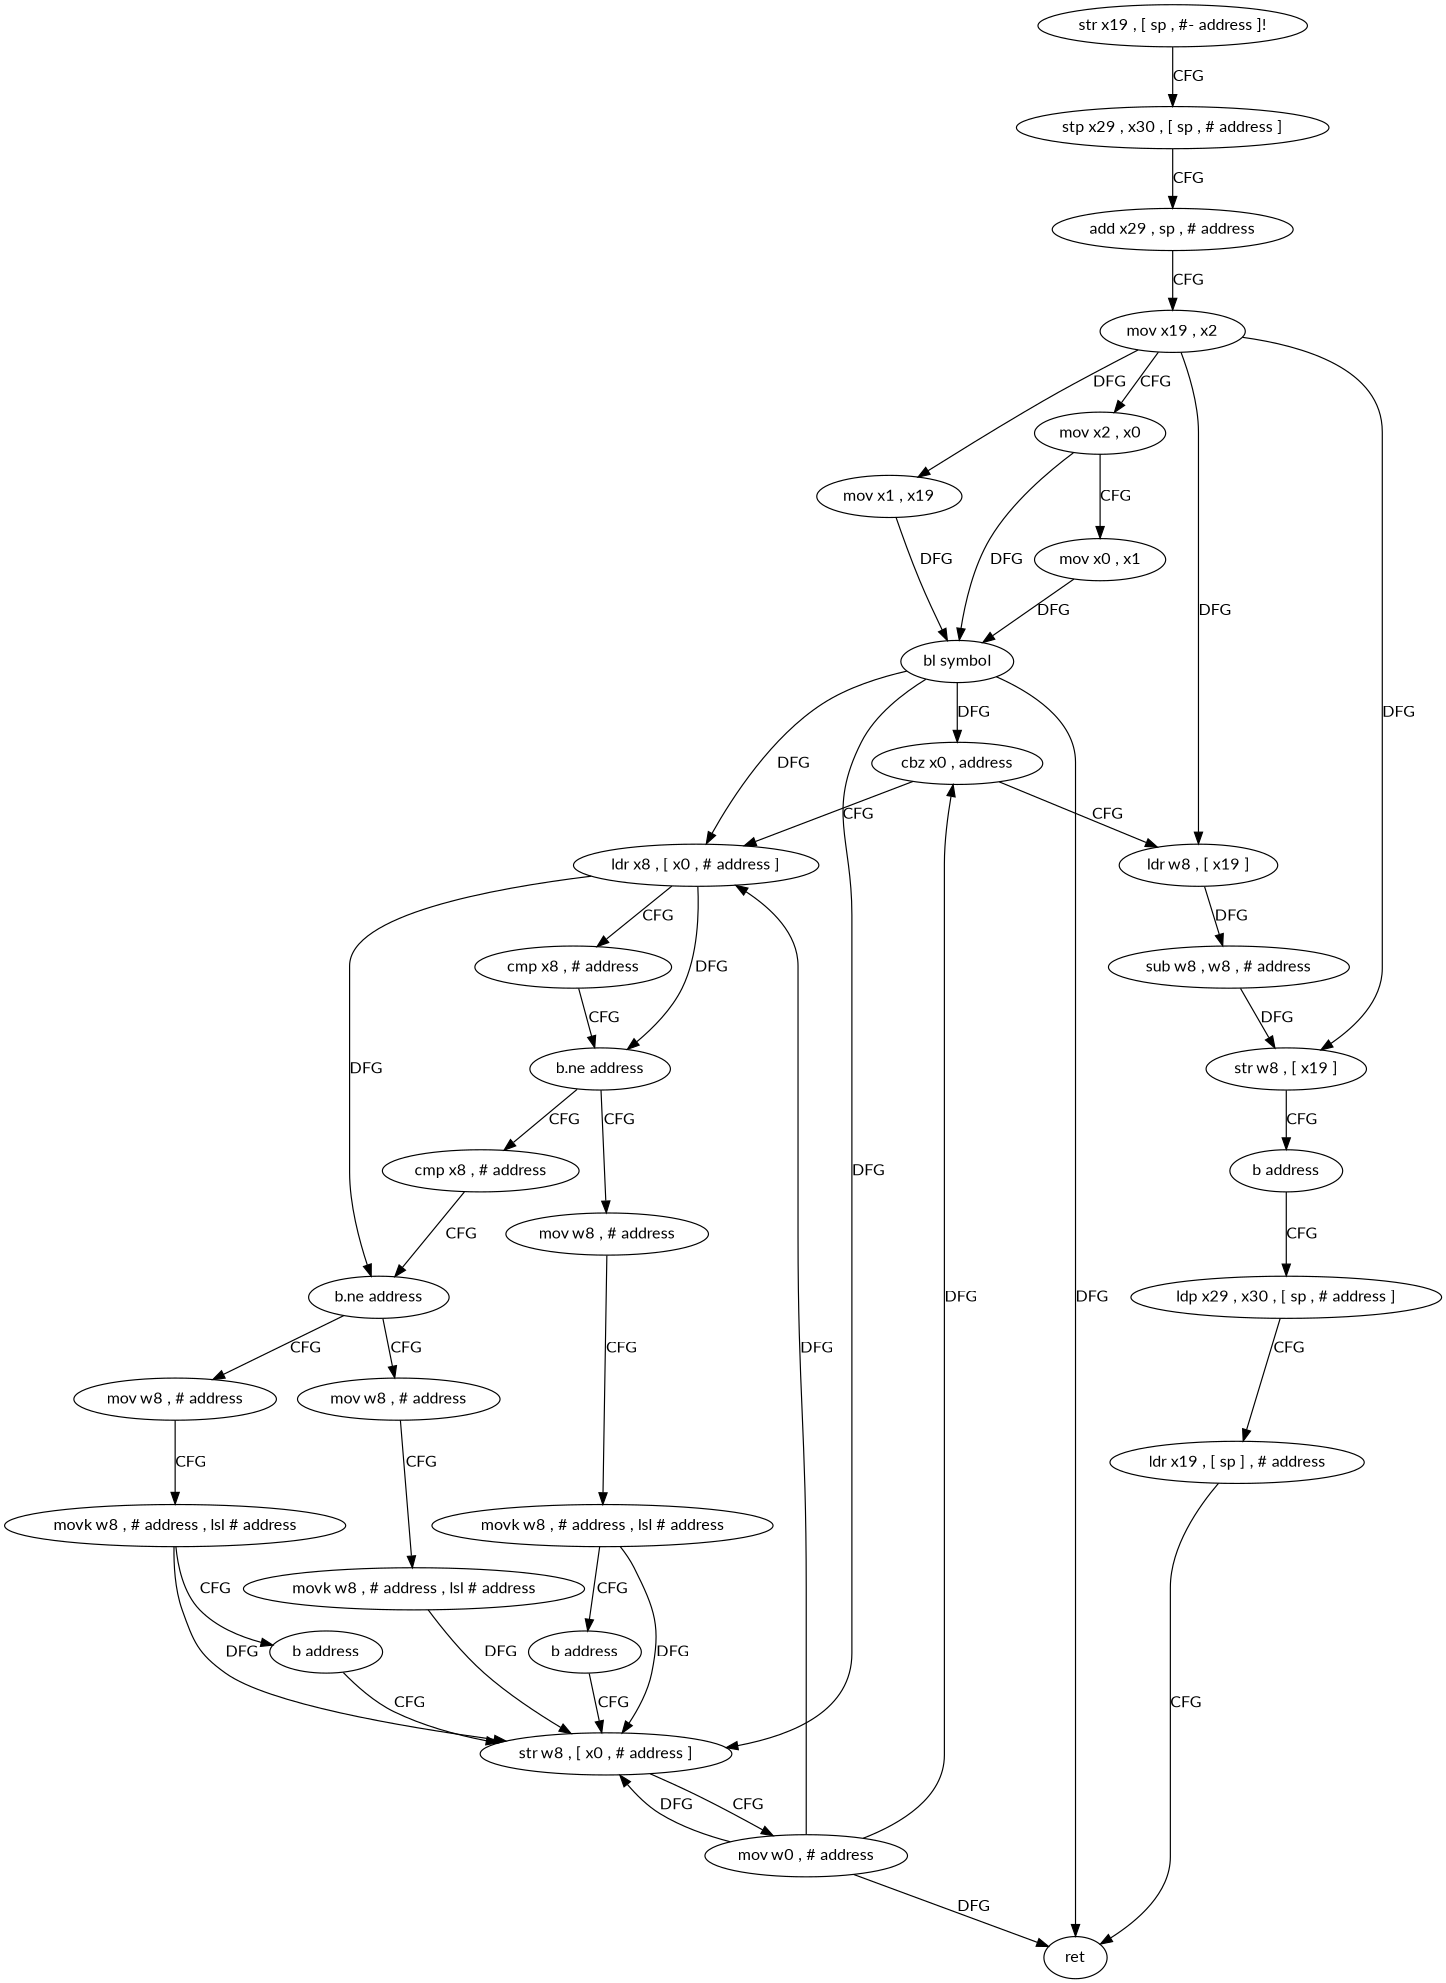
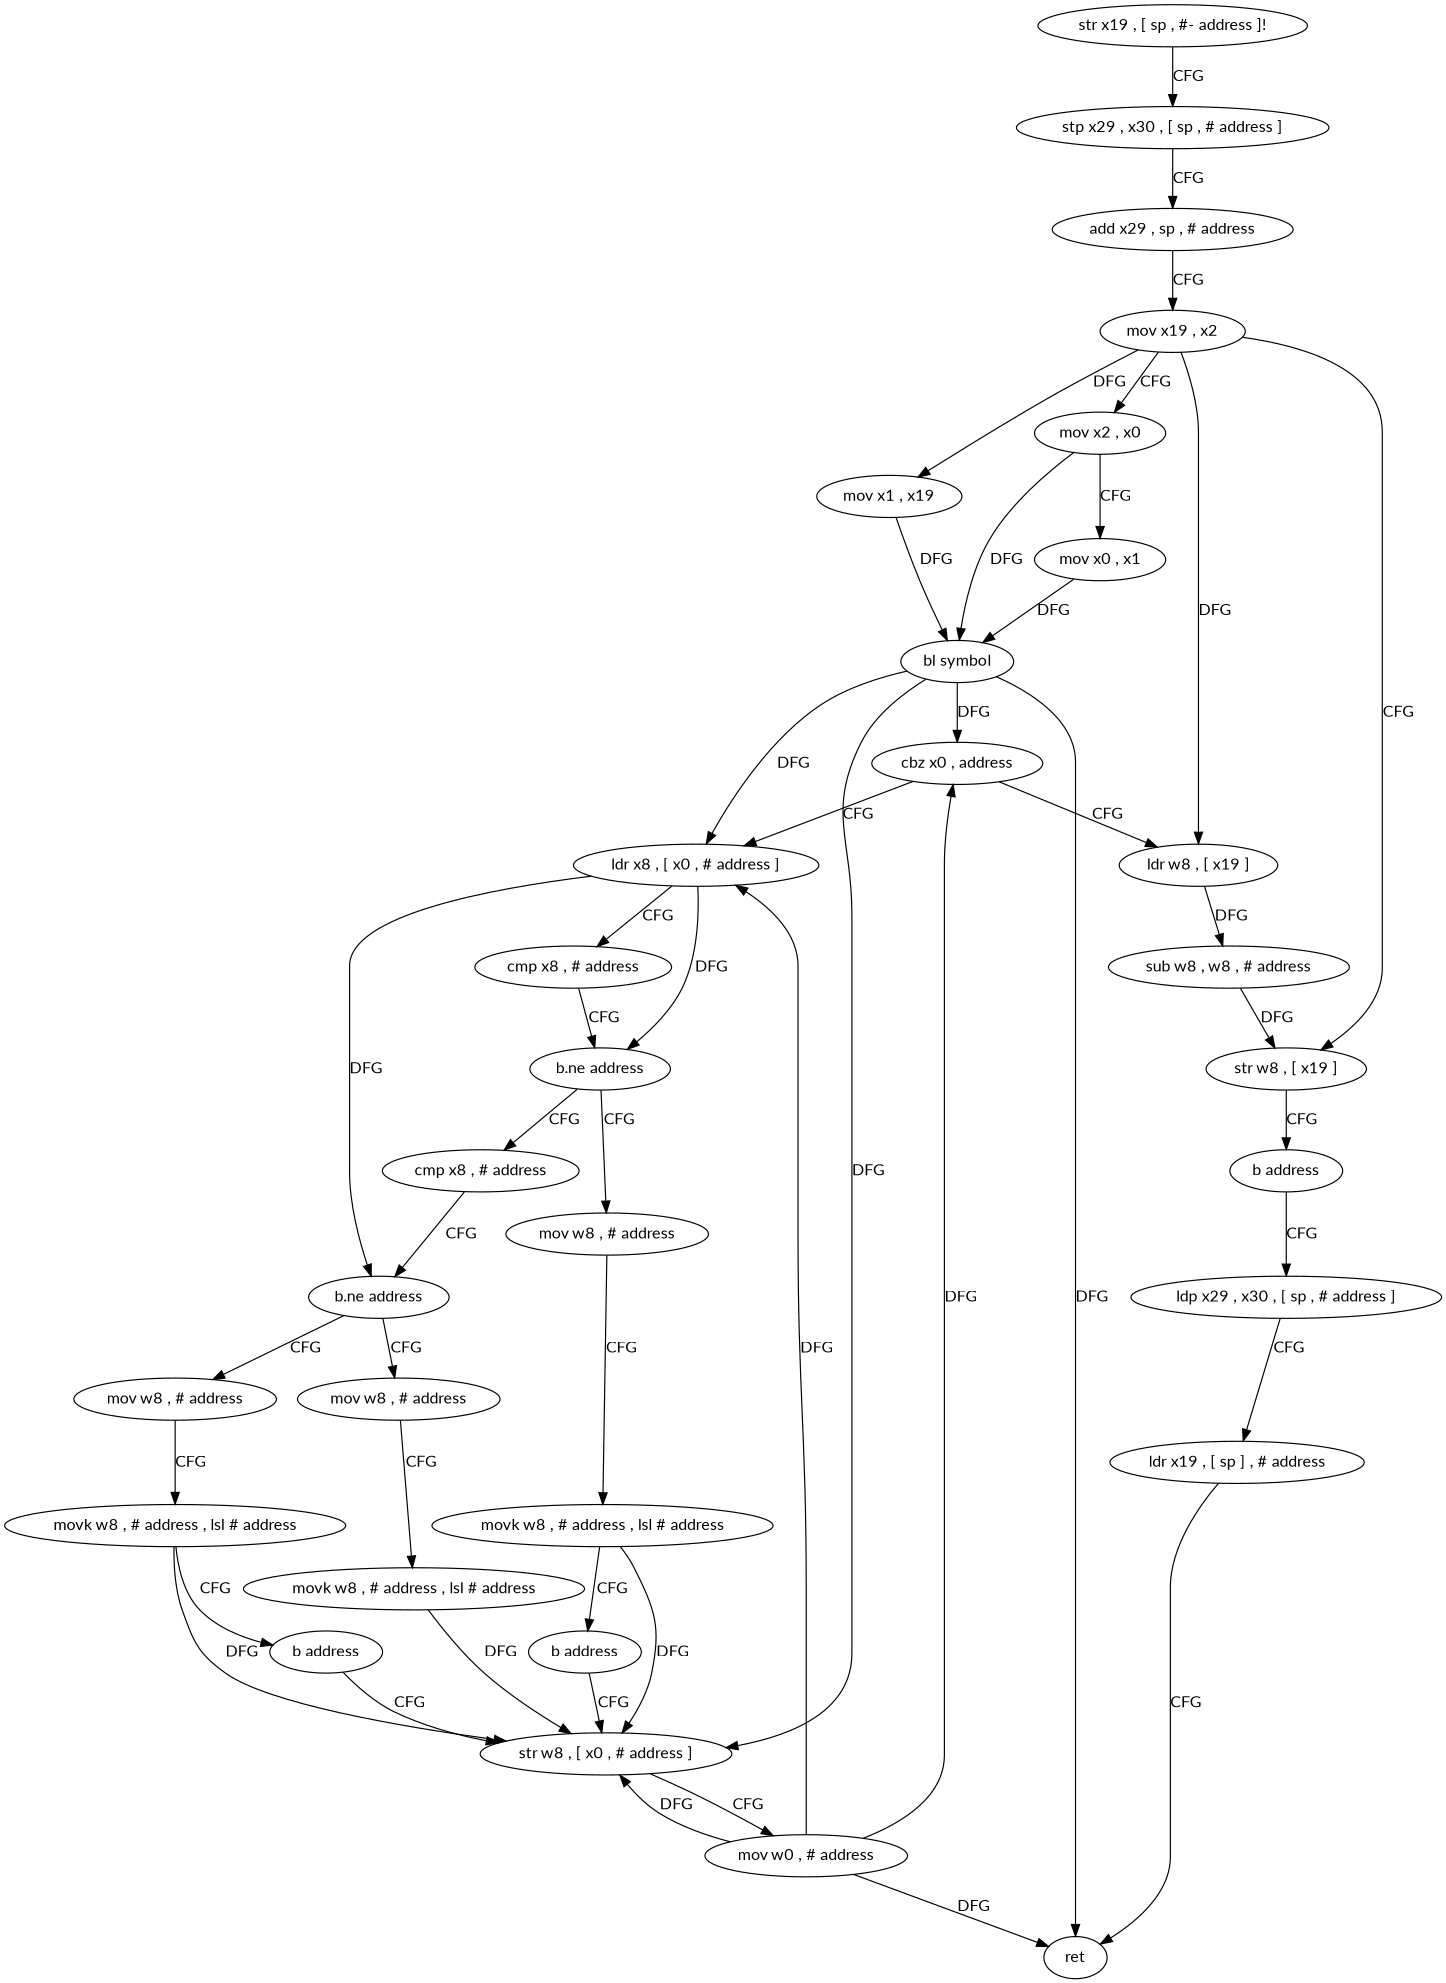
edge "mov x19 , x2" -> "str w8 , [ x19 ]": label "DFG" -> "CFG"
